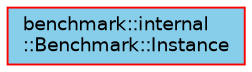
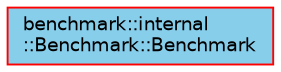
node "benchmark::internal ::Benchmark::Instance": label "benchmark::internal ::Benchmark::Instance" -> "benchmark::internal ::Benchmark::Benchmark"
